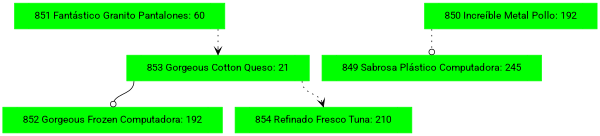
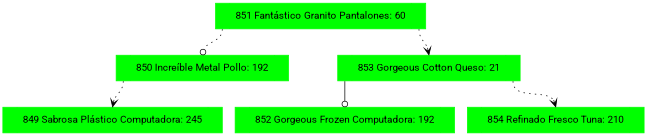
edge "850 Increíble Metal Pollo: 192" -> "849 Sabrosa Plástico Computadora: 245": arrowhead odot -> vee
edge "851 Fantástico Granito Pantalones: 60" -> "850 Increíble Metal Pollo: 192": added
